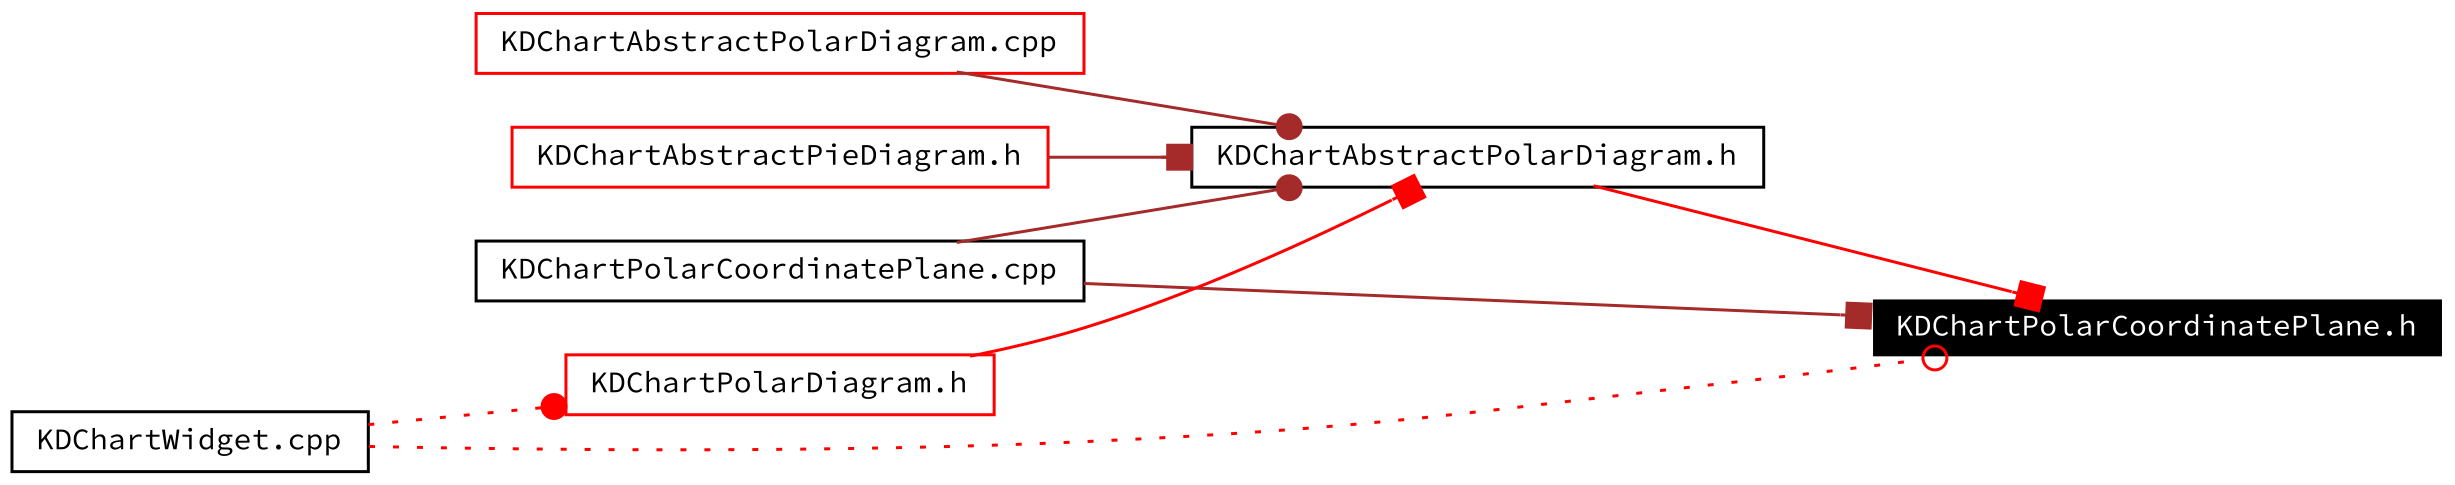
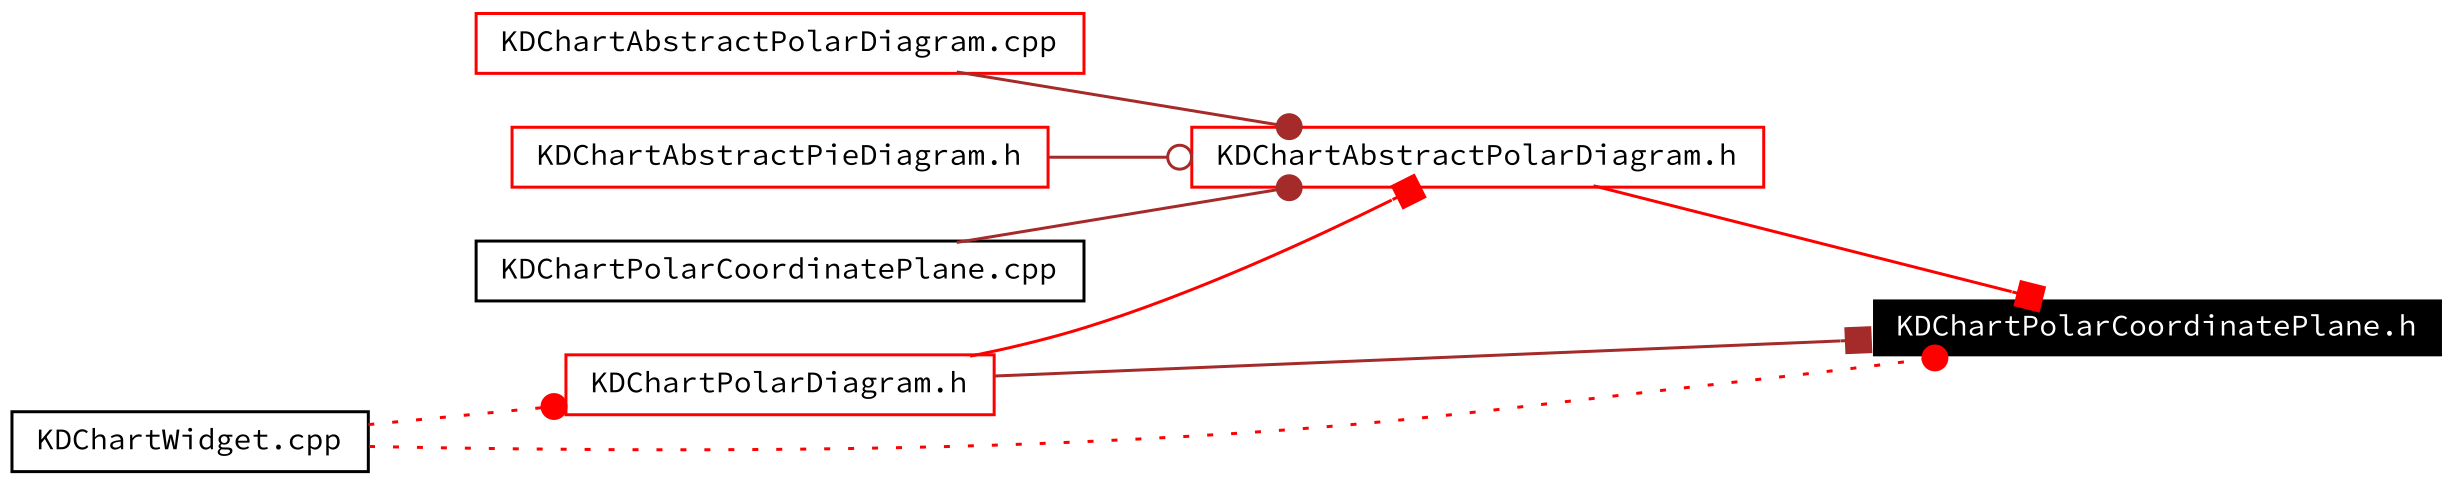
edge "KDChartAbstractPieDiagram.h" -> "KDChartAbstractPolarDiagram.h": arrowhead box -> odot
node "KDChartAbstractPolarDiagram.h": color black -> red
edge "KDChartPolarCoordinatePlane.cpp" -> "KDChartPolarCoordinatePlane.h": now "KDChartPolarDiagram.h" -> "KDChartPolarCoordinatePlane.h"
edge "KDChartWidget.cpp" -> "KDChartPolarCoordinatePlane.h": arrowhead odot -> dot
